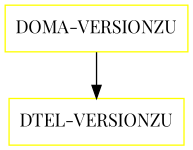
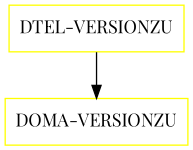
edge "DOMA-VERSIONZU" -> "DTEL-VERSIONZU": reversed
